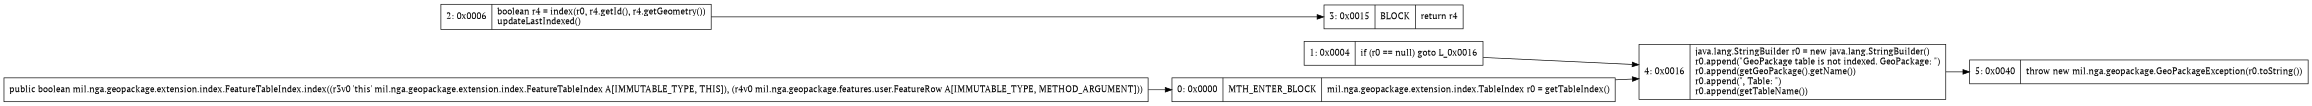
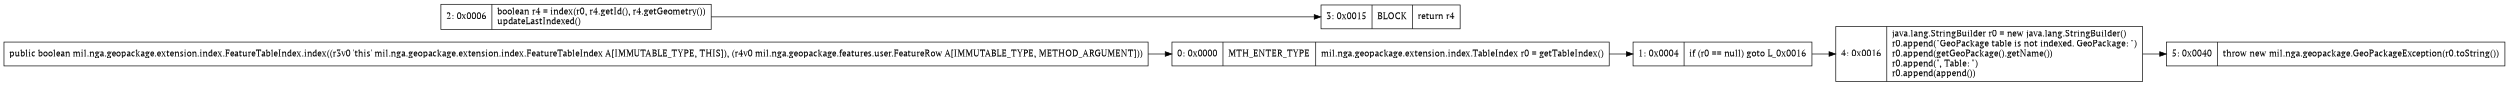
edge "0: 0x0000" -> "4: 0x0016": now "0: 0x0000" -> "1: 0x0004"
node "0: 0x0000": text "MTH_ENTER_BLOCK" -> "MTH_ENTER_TYPE"
node "4: 0x0016": text "r0.append(getTableName())" -> "r0.append(append())"
